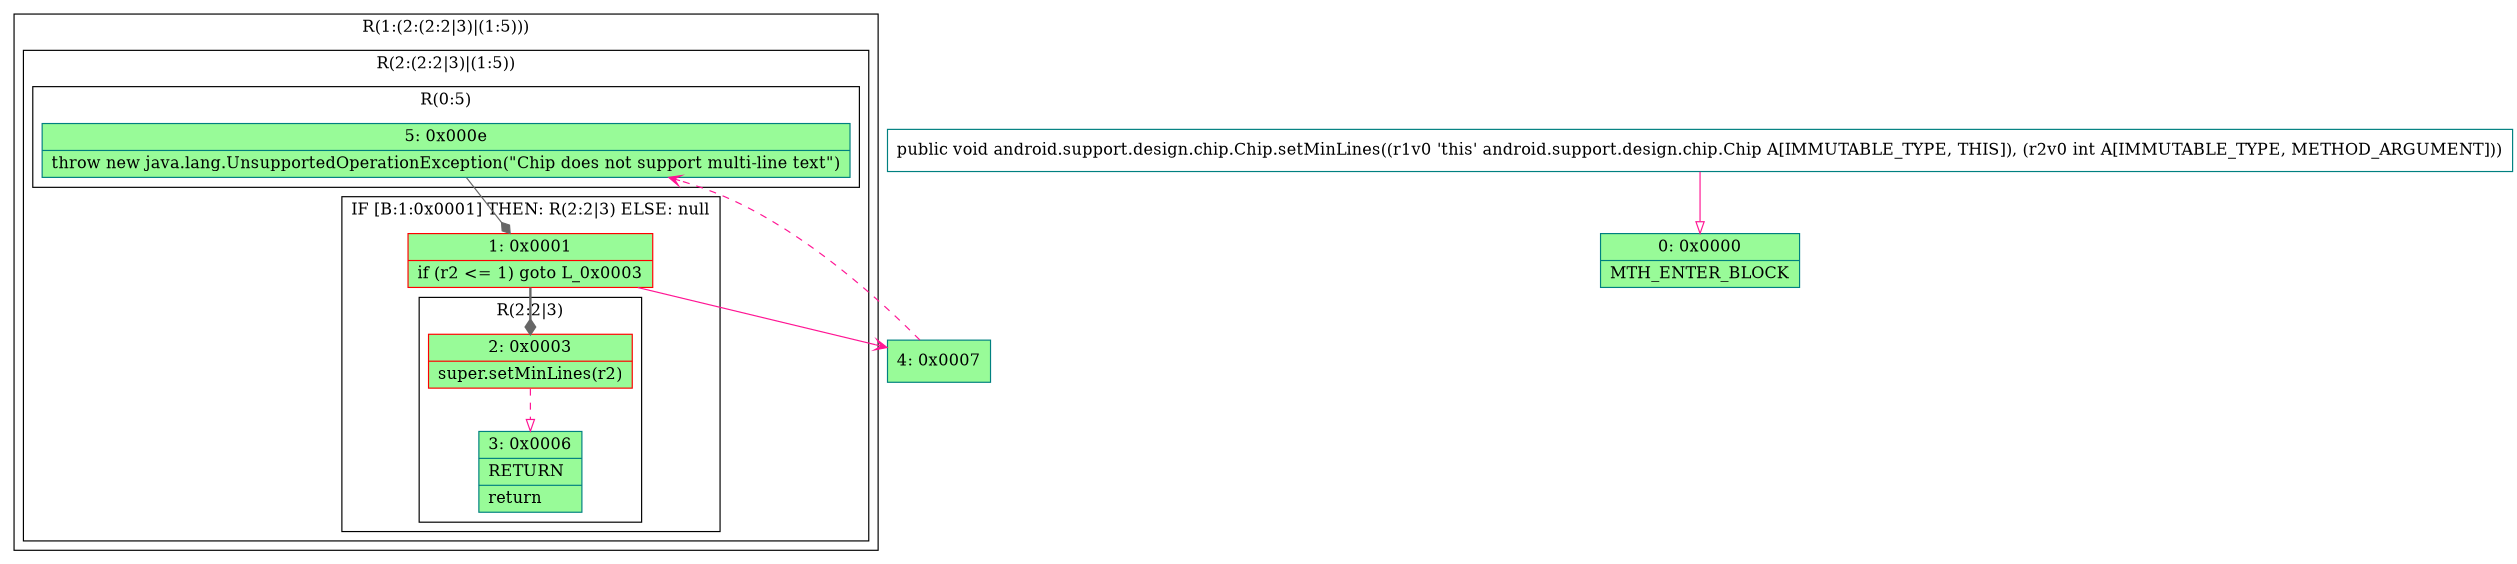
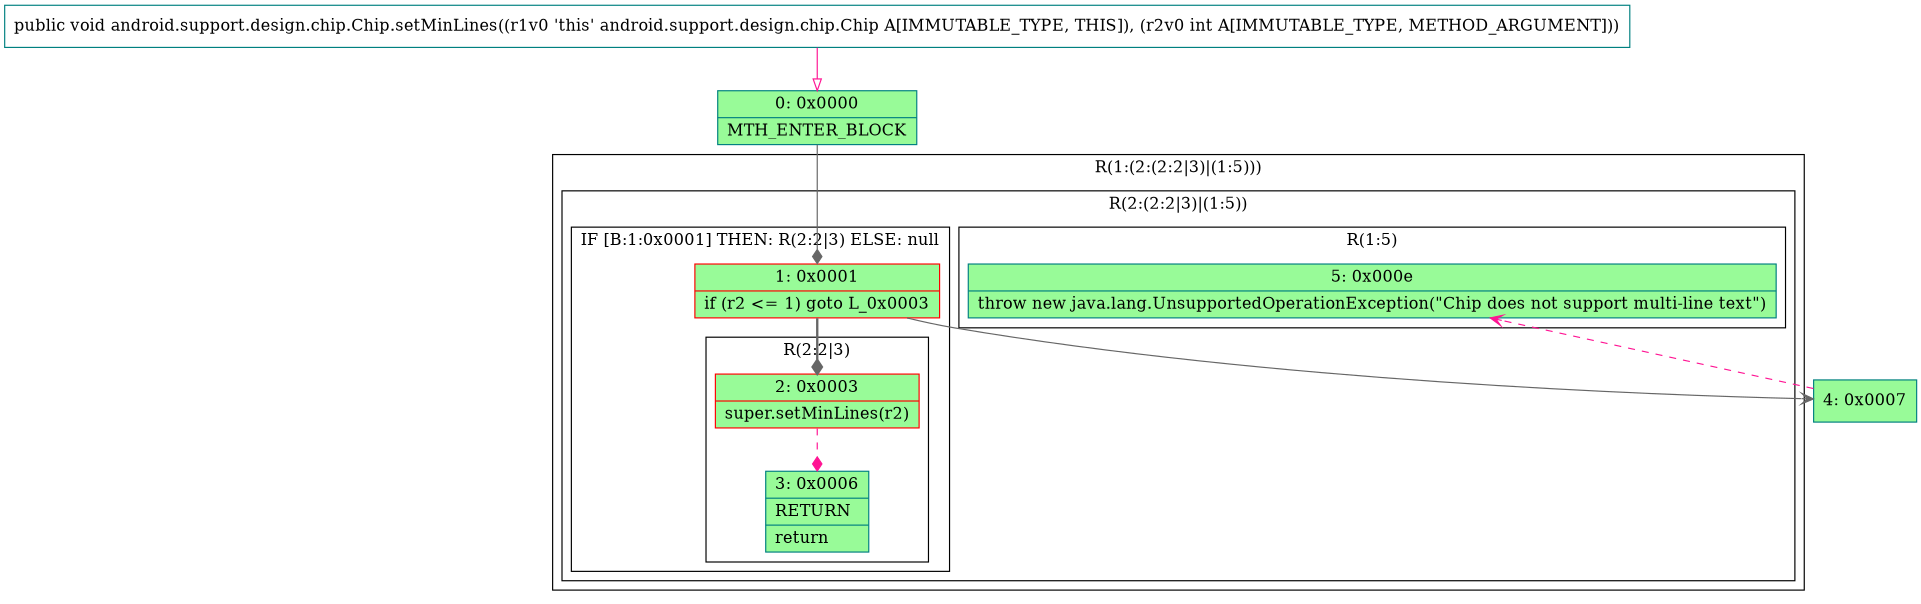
cluster "R(0:5)": label "R(0:5)" -> "R(1:5)"
edge "5: 0x000e" -> "1: 0x0001": now "0: 0x0000" -> "1: 0x0001"
edge "1: 0x0001" -> "4: 0x0007": color deeppink -> gray40
edge "2: 0x0003" -> "3: 0x0006": arrowhead onormal -> diamond
